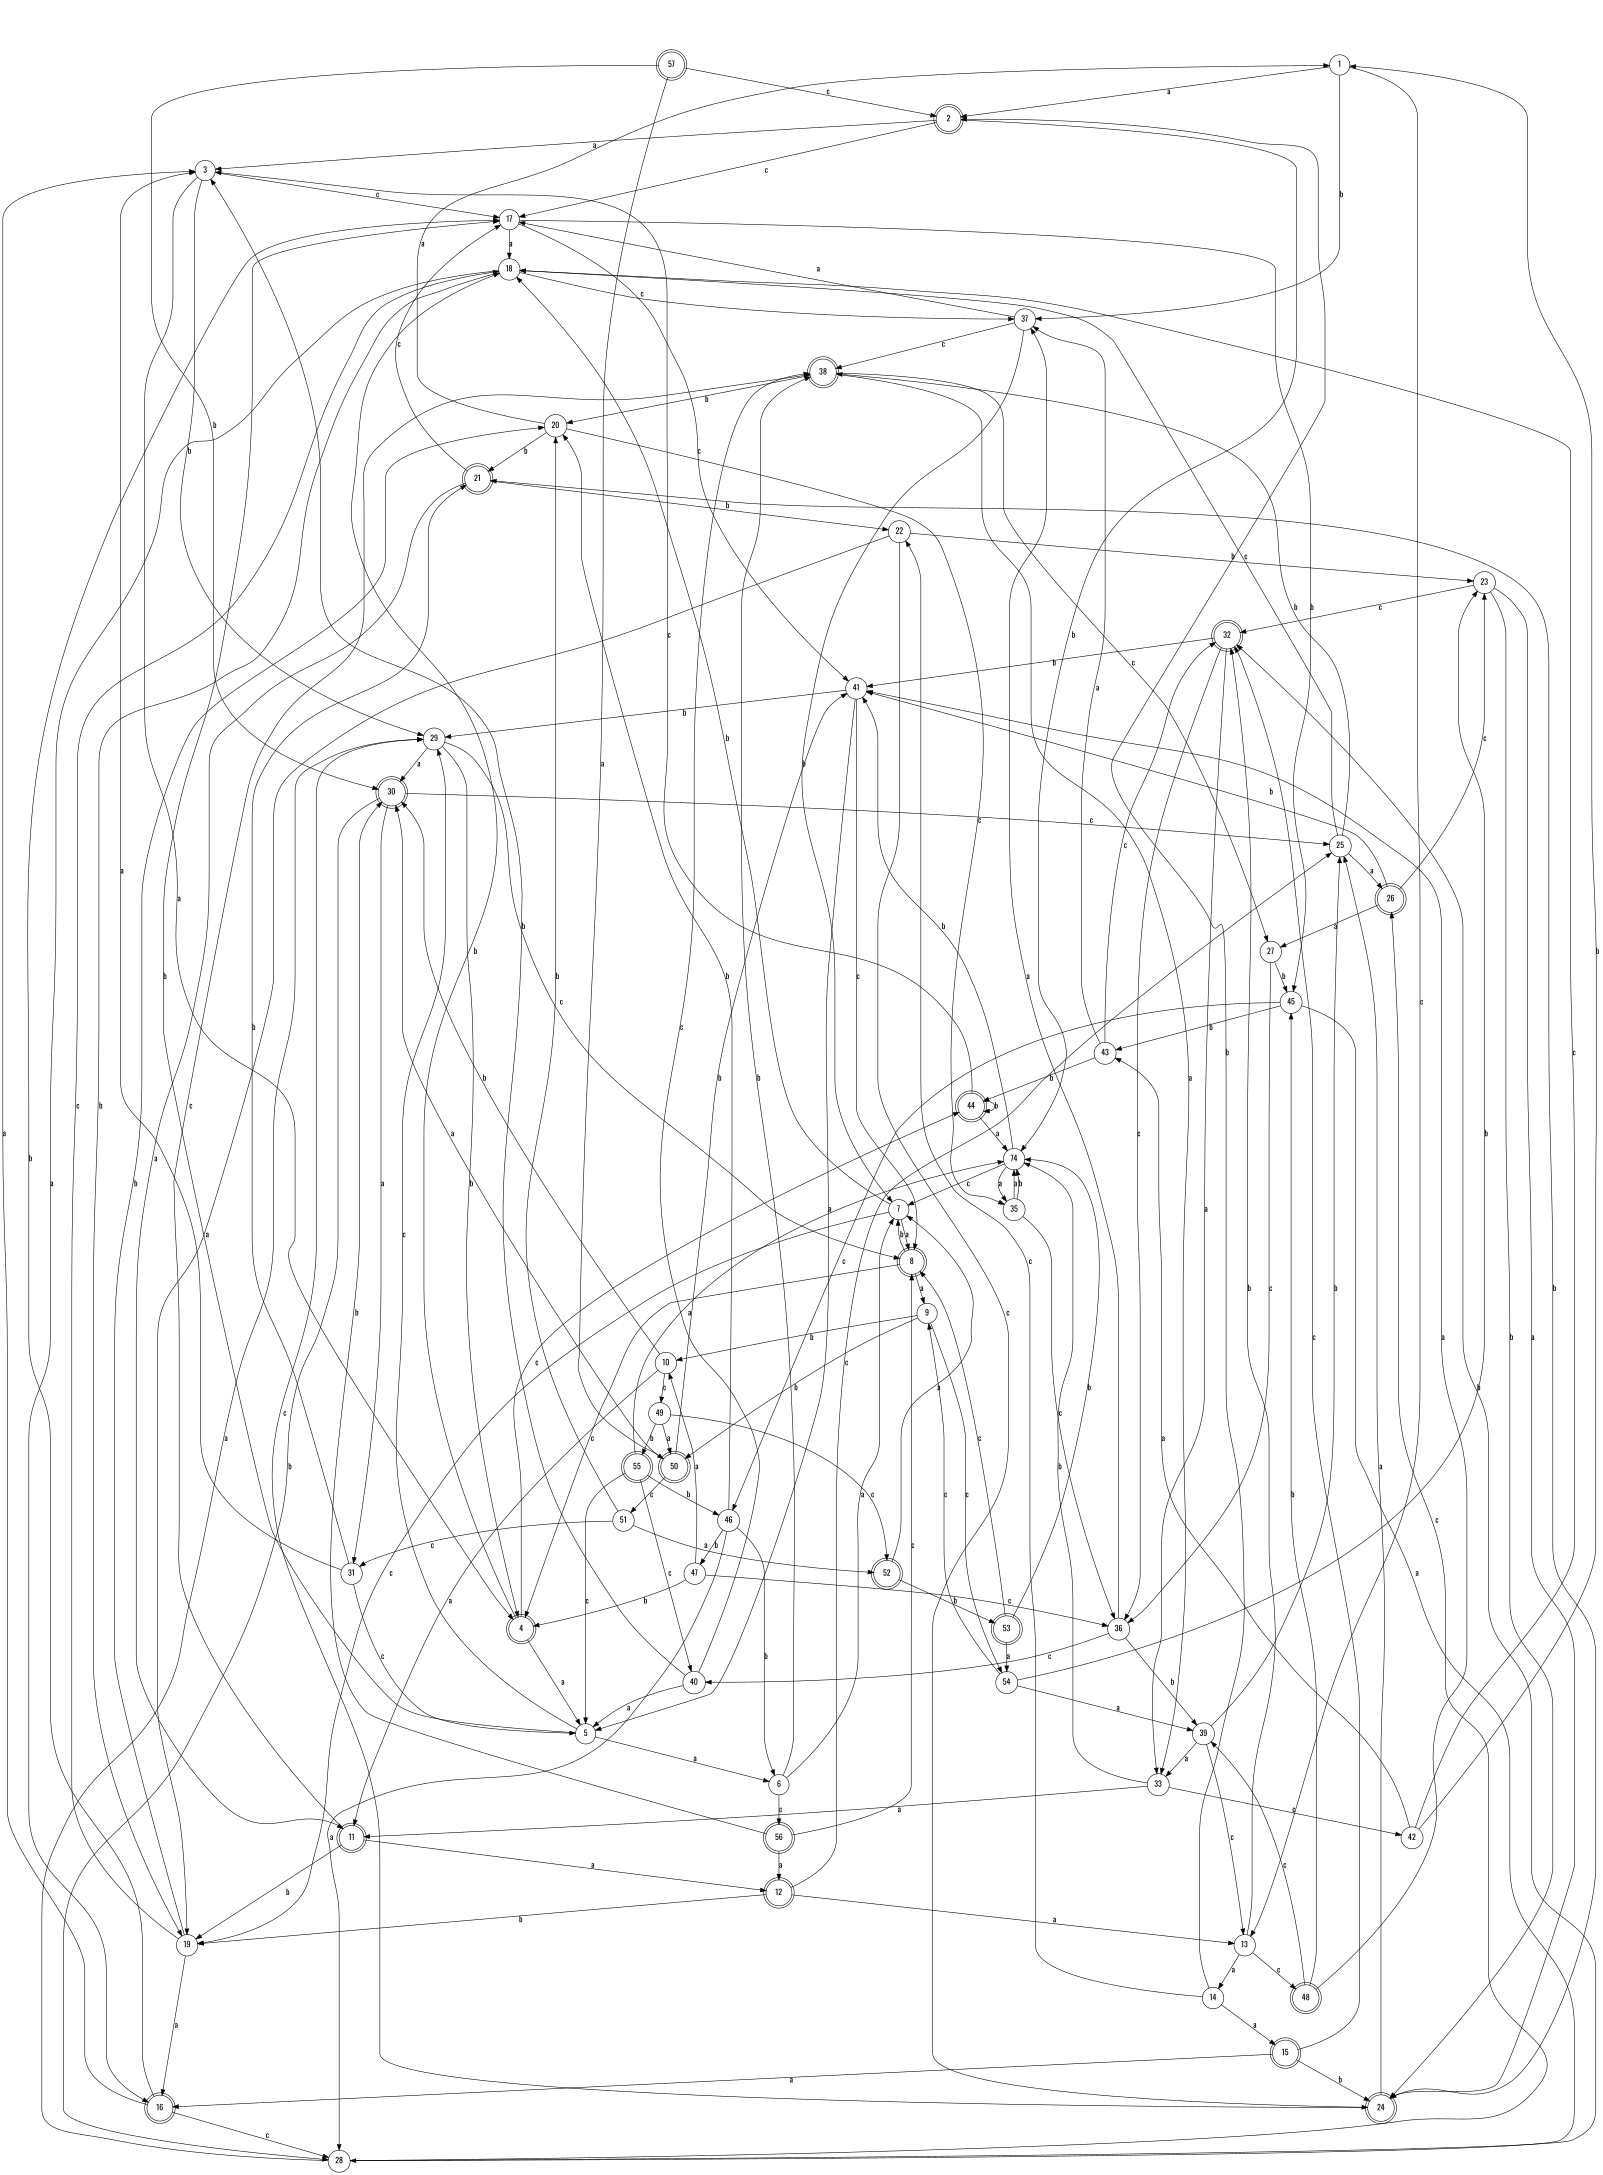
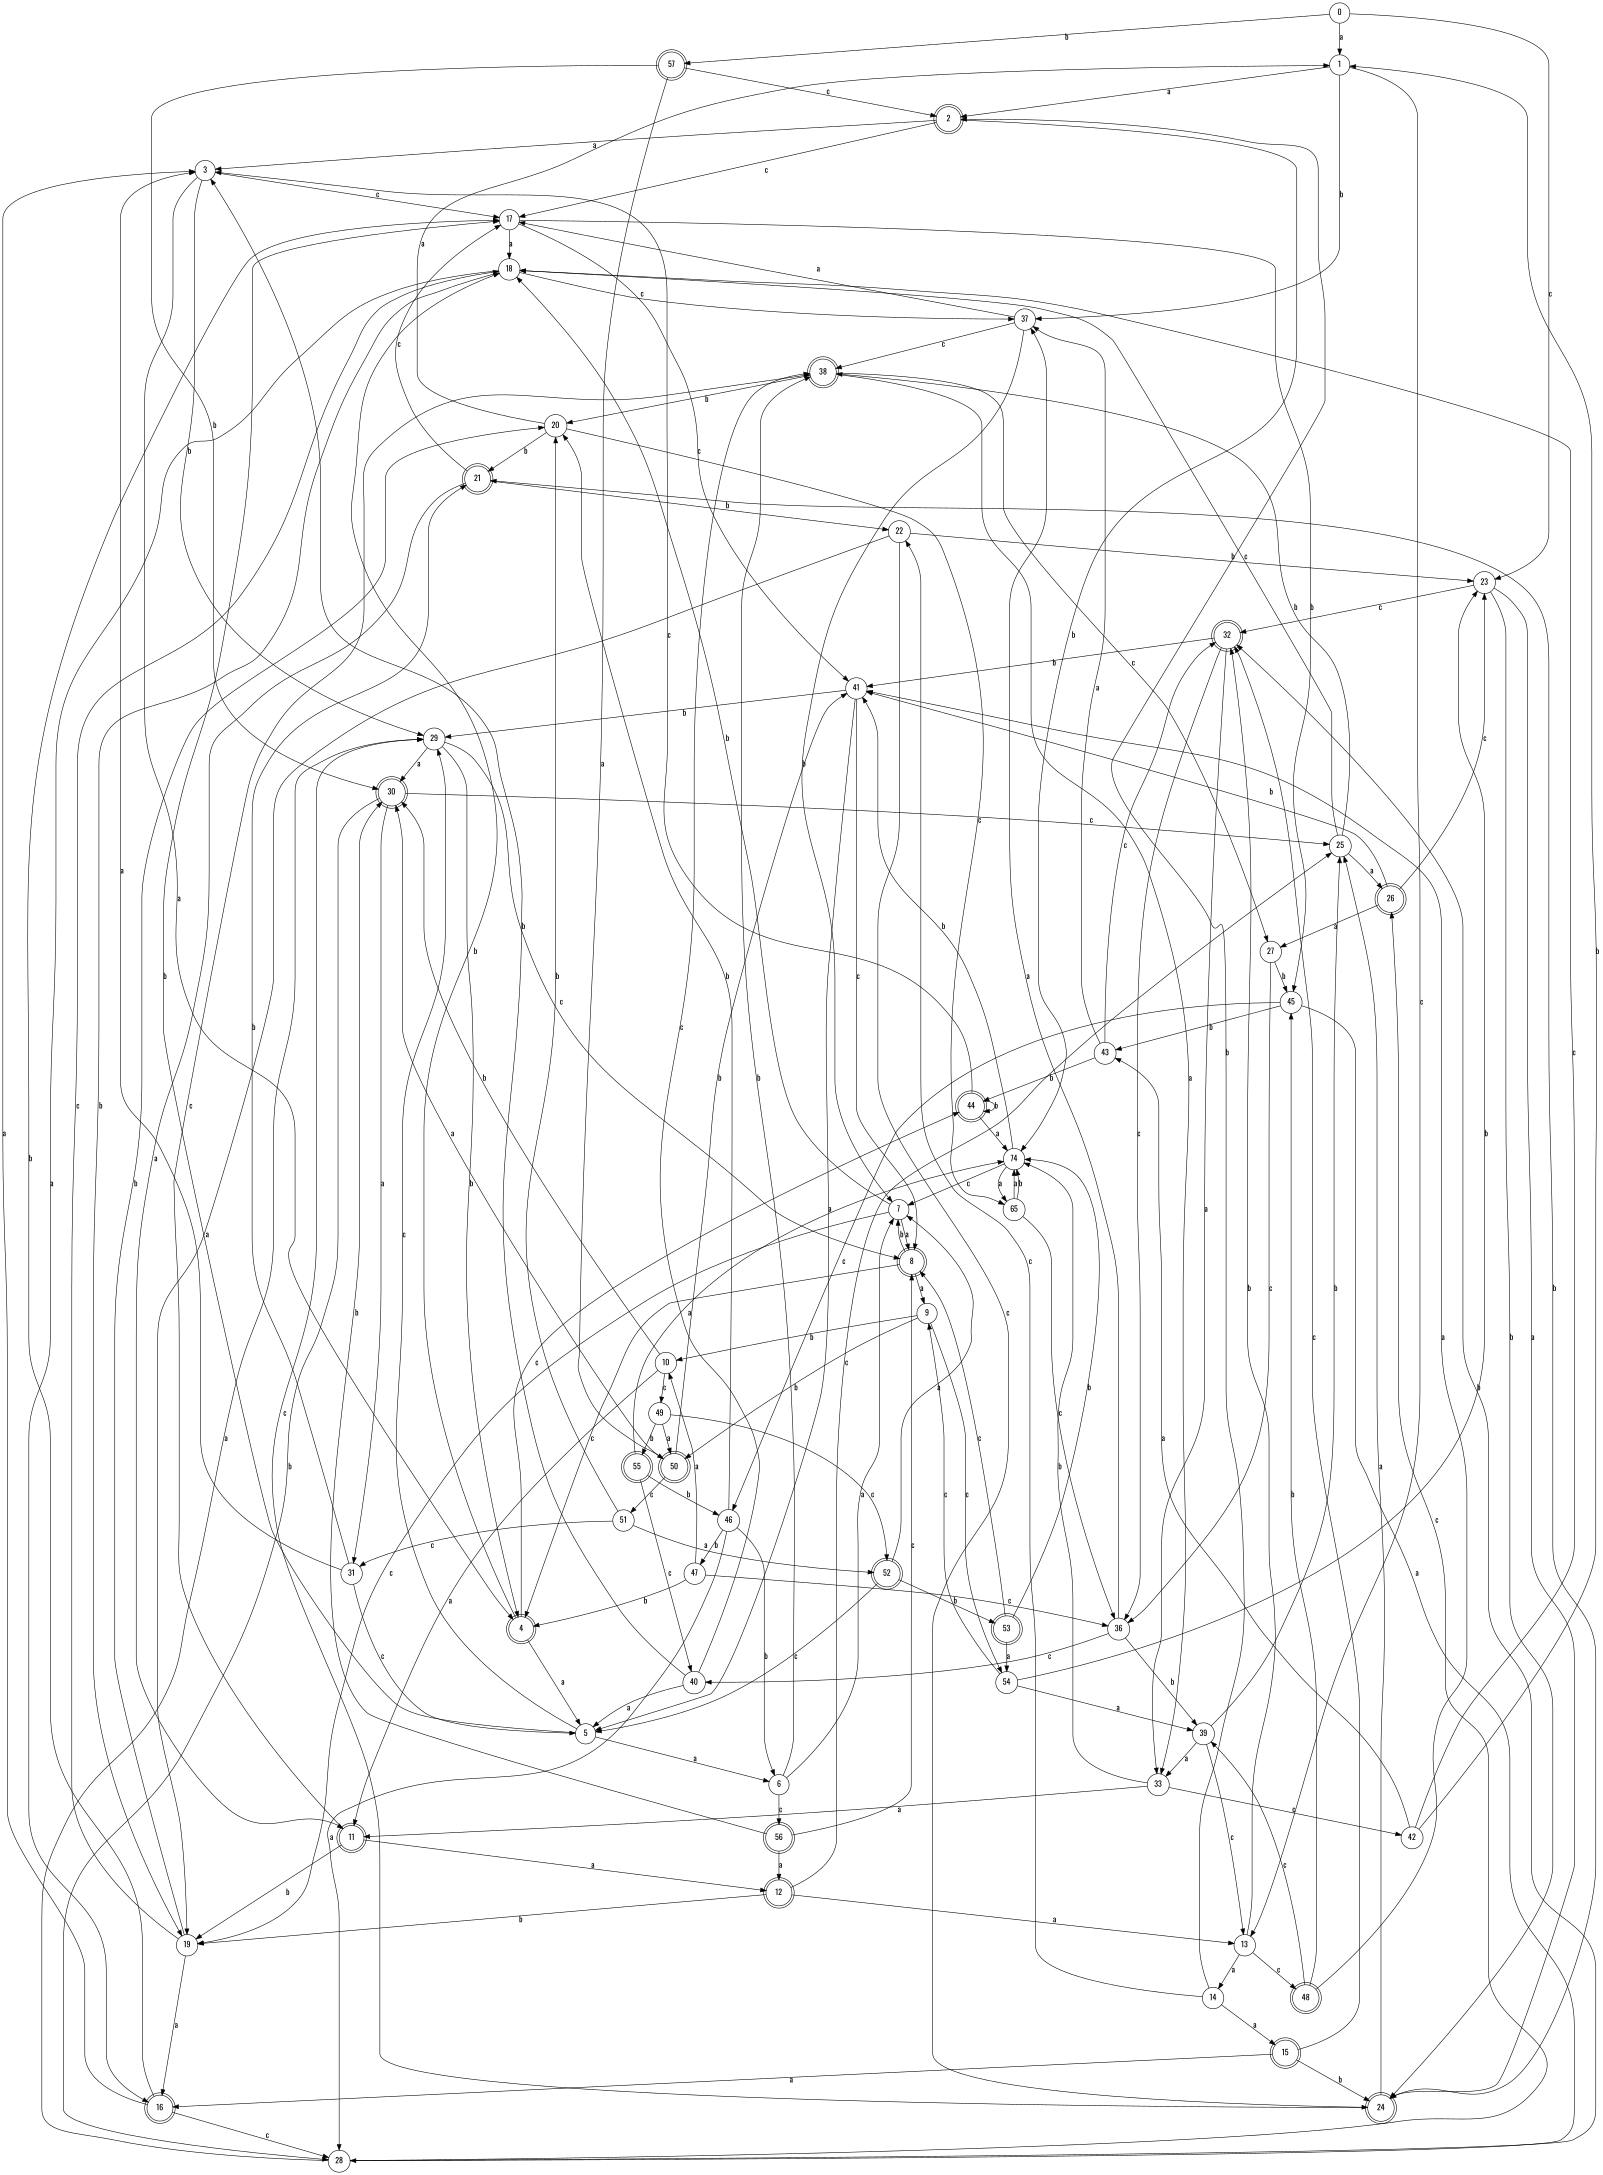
node "0": added
node "35": label "35" -> "65"
edge "55" -> "5": now "52" -> "5"
